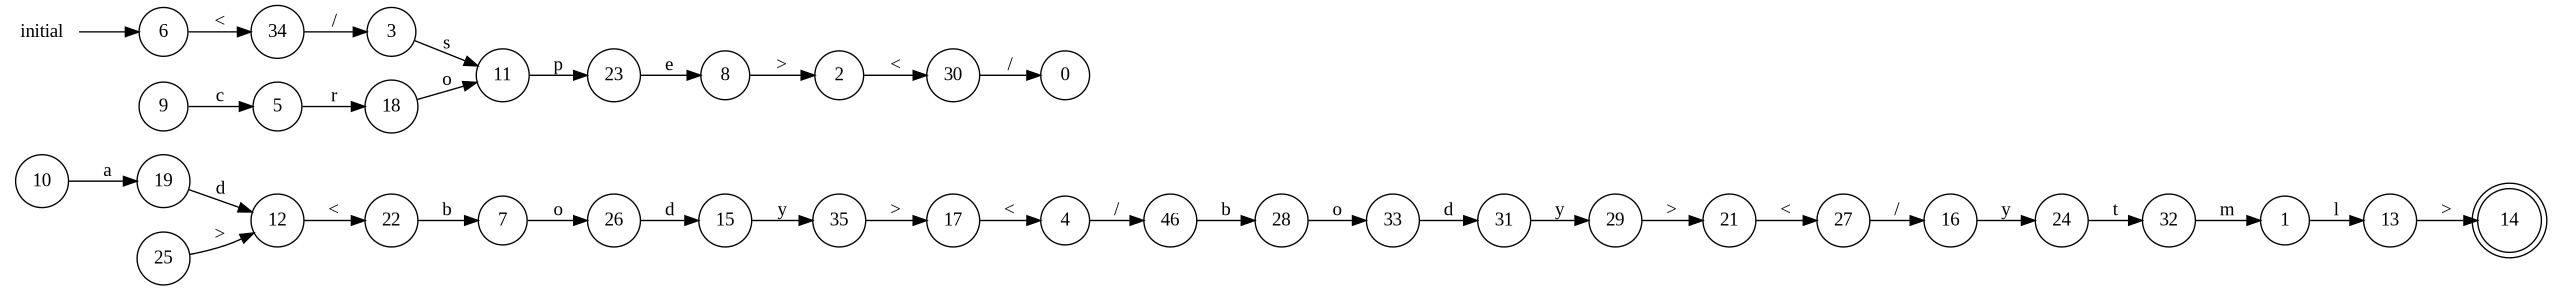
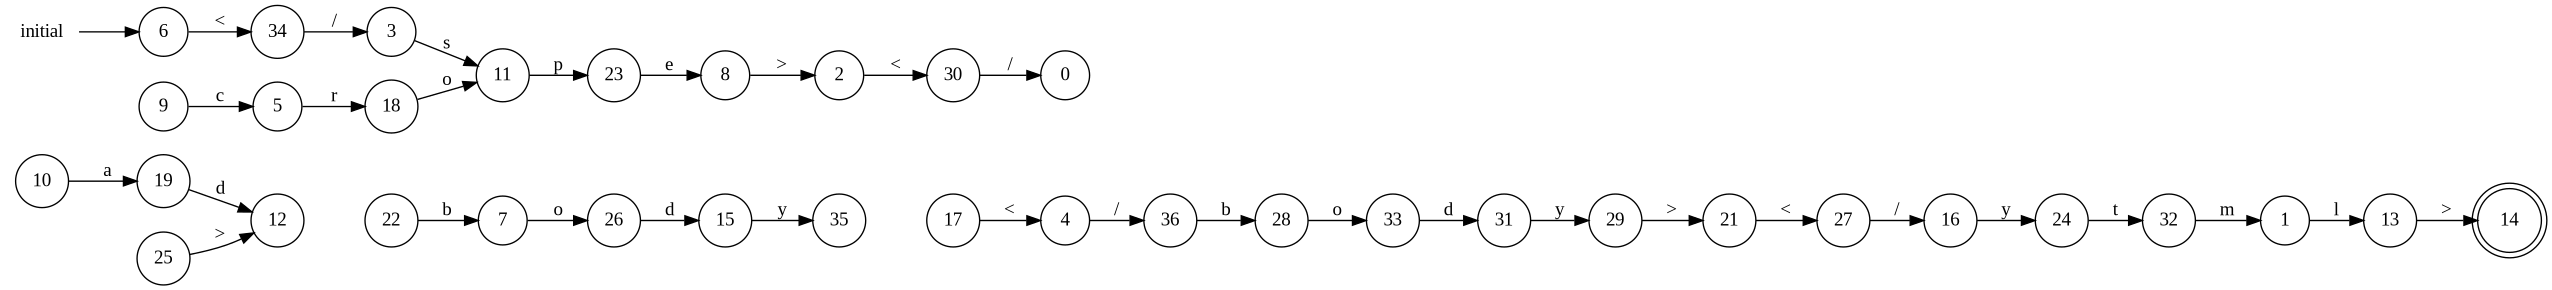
edge "12" -> "22": removed, label "<"
edge "35" -> "17": removed, label ">"
node "46": label "46" -> "36"
